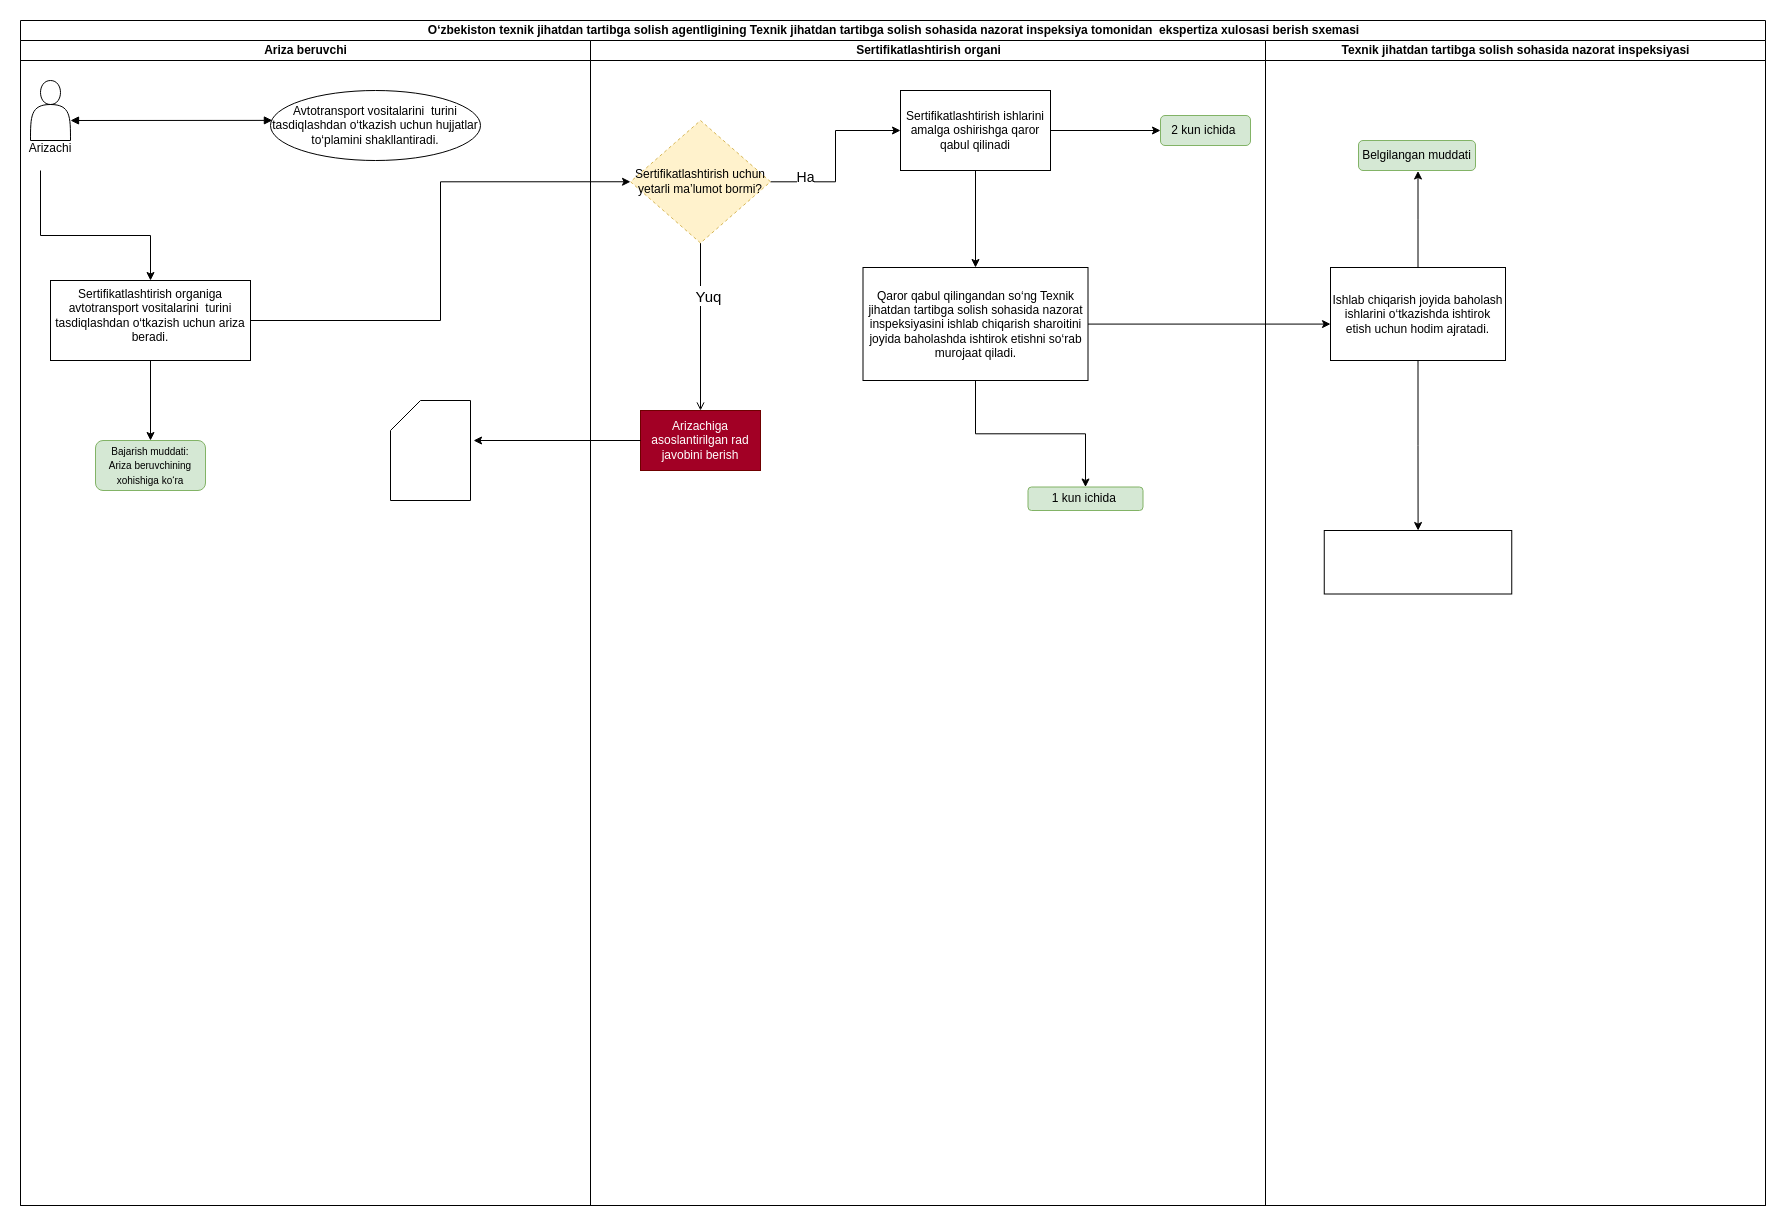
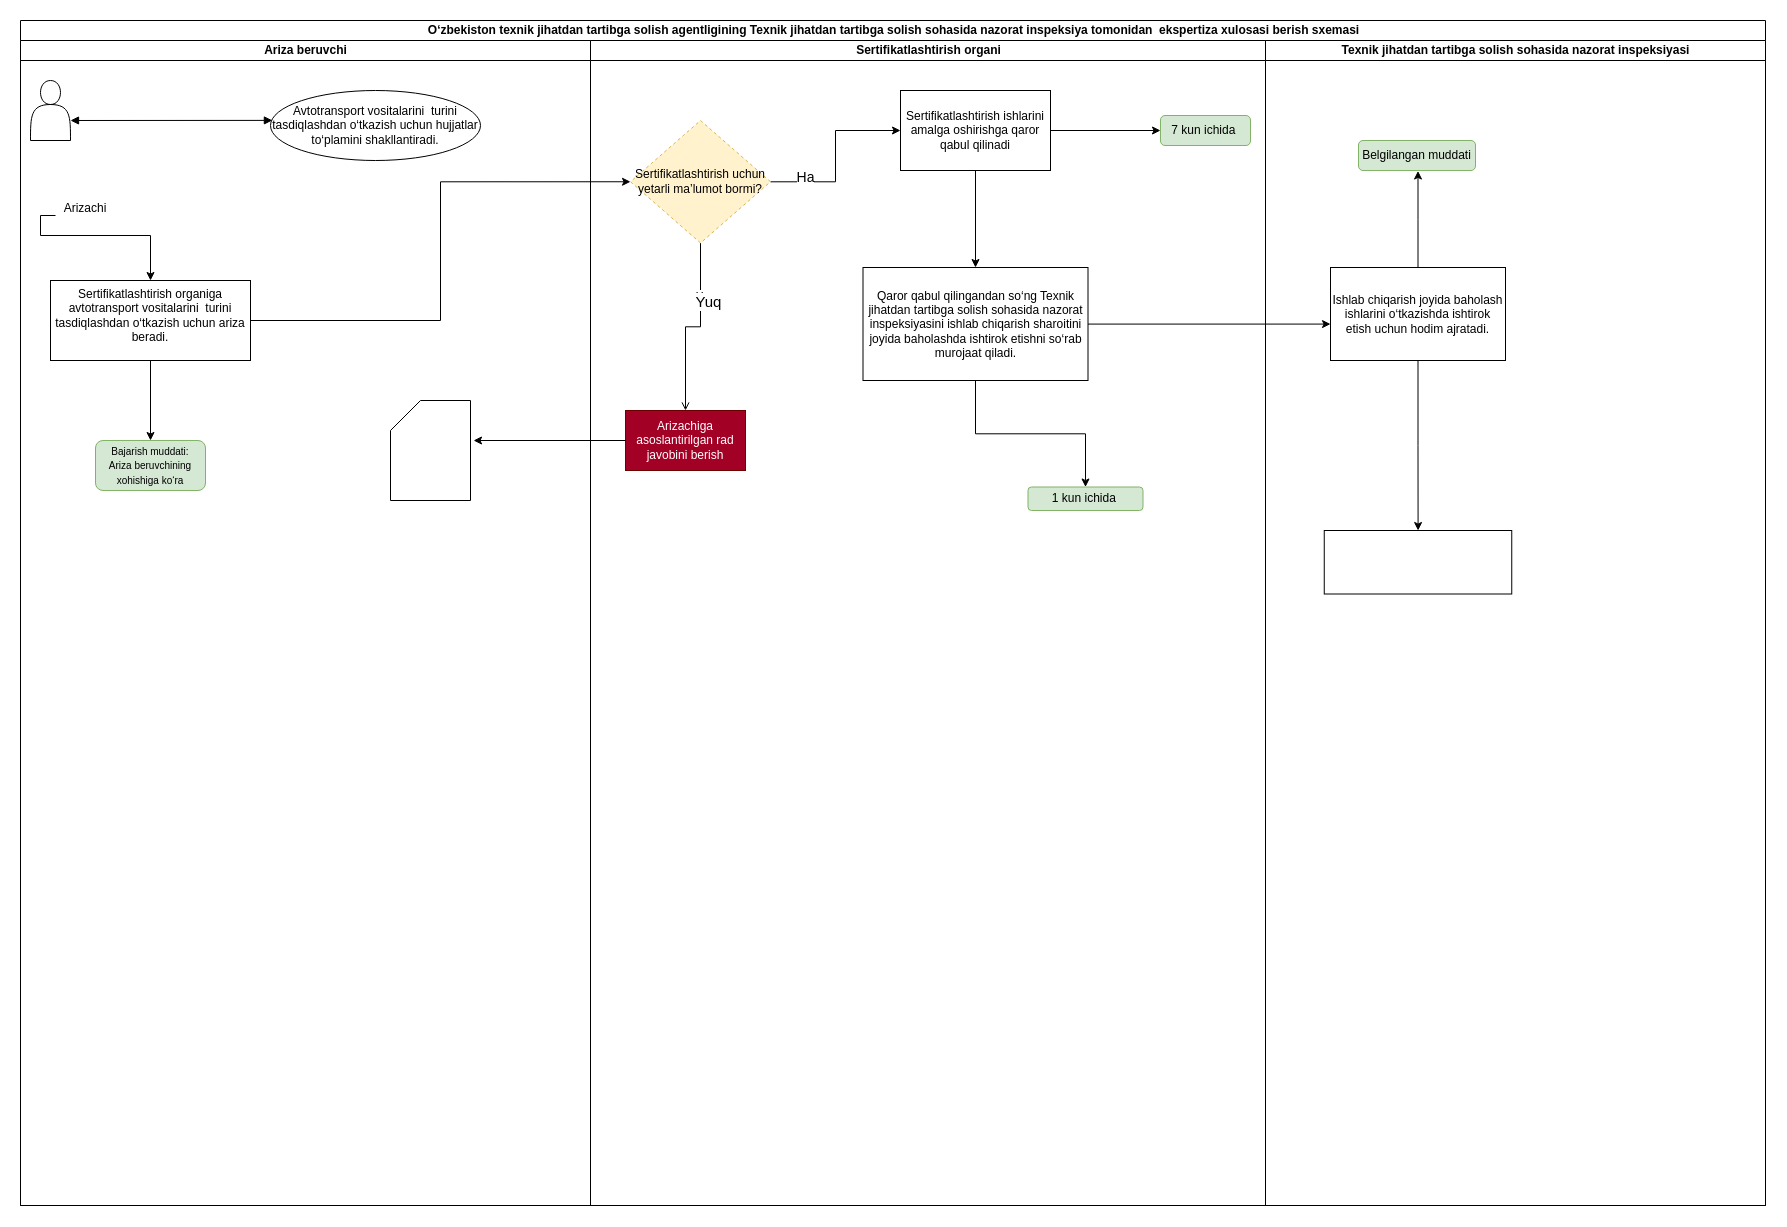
node "2 kun ichida": label "2 kun ichida" -> "7 kun ichida"
node "Arizachi": moved (51, 156) -> (86, 216)
node "Arizachiga asoslantirilgan rad javobini berish": moved (701, 441) -> (686, 441)
